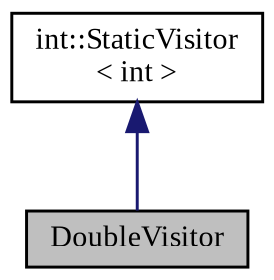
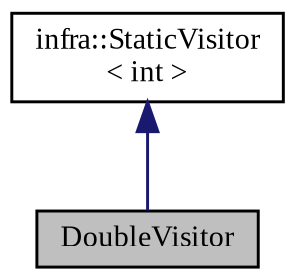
node "int::StaticVisitor < int >": label "int::StaticVisitor < int >" -> "infra::StaticVisitor < int >"
